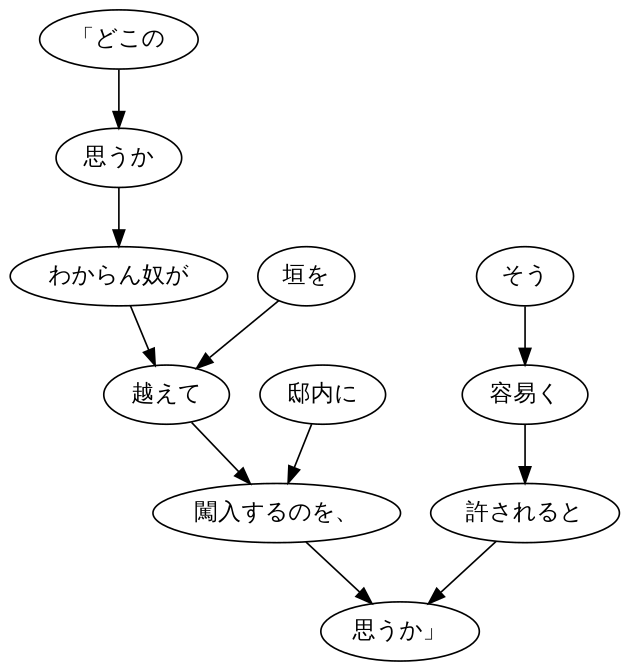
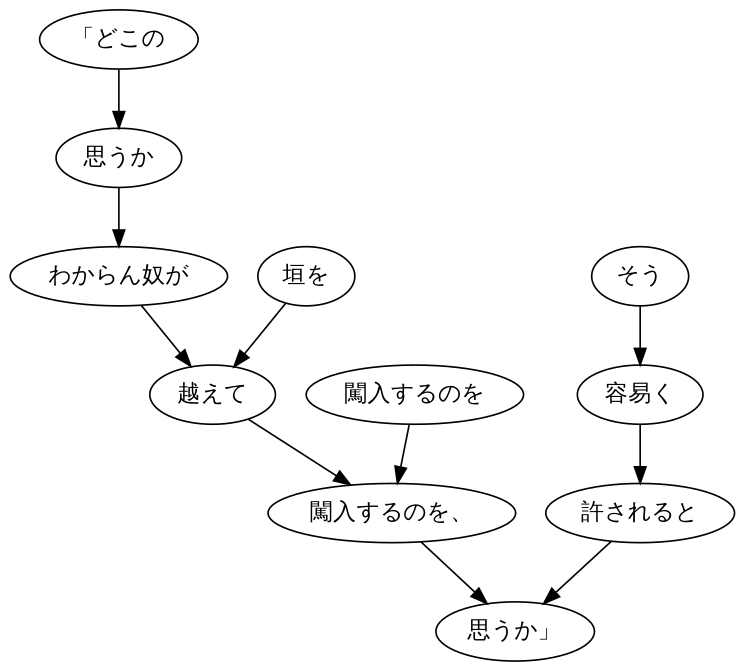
node "邸内に": label "邸内に" -> "闖入するのを"
